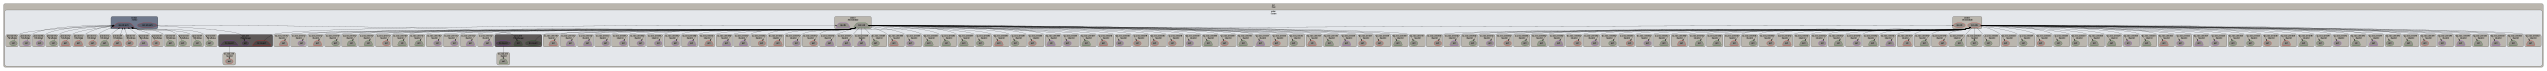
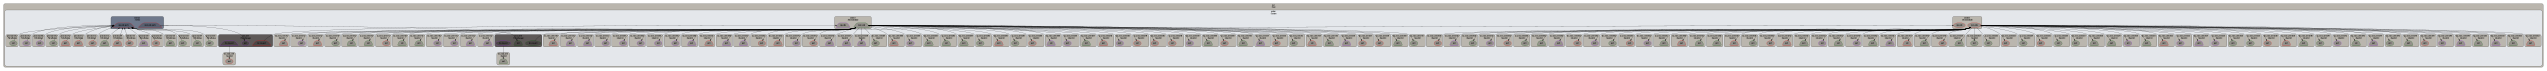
node "mem_side_ports": shape octagon -> trapezium
